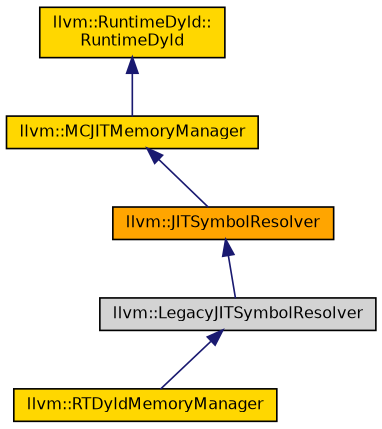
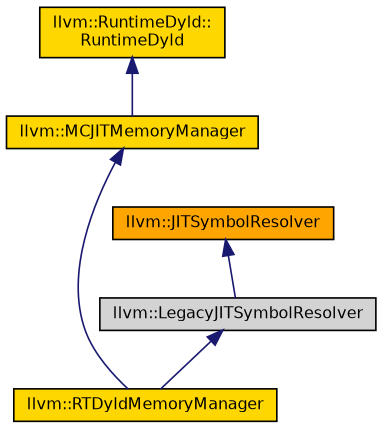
edge "llvm::JITSymbolResolver" -> "llvm::MCJITMemoryManager": now "llvm::RTDyldMemoryManager" -> "llvm::MCJITMemoryManager"
